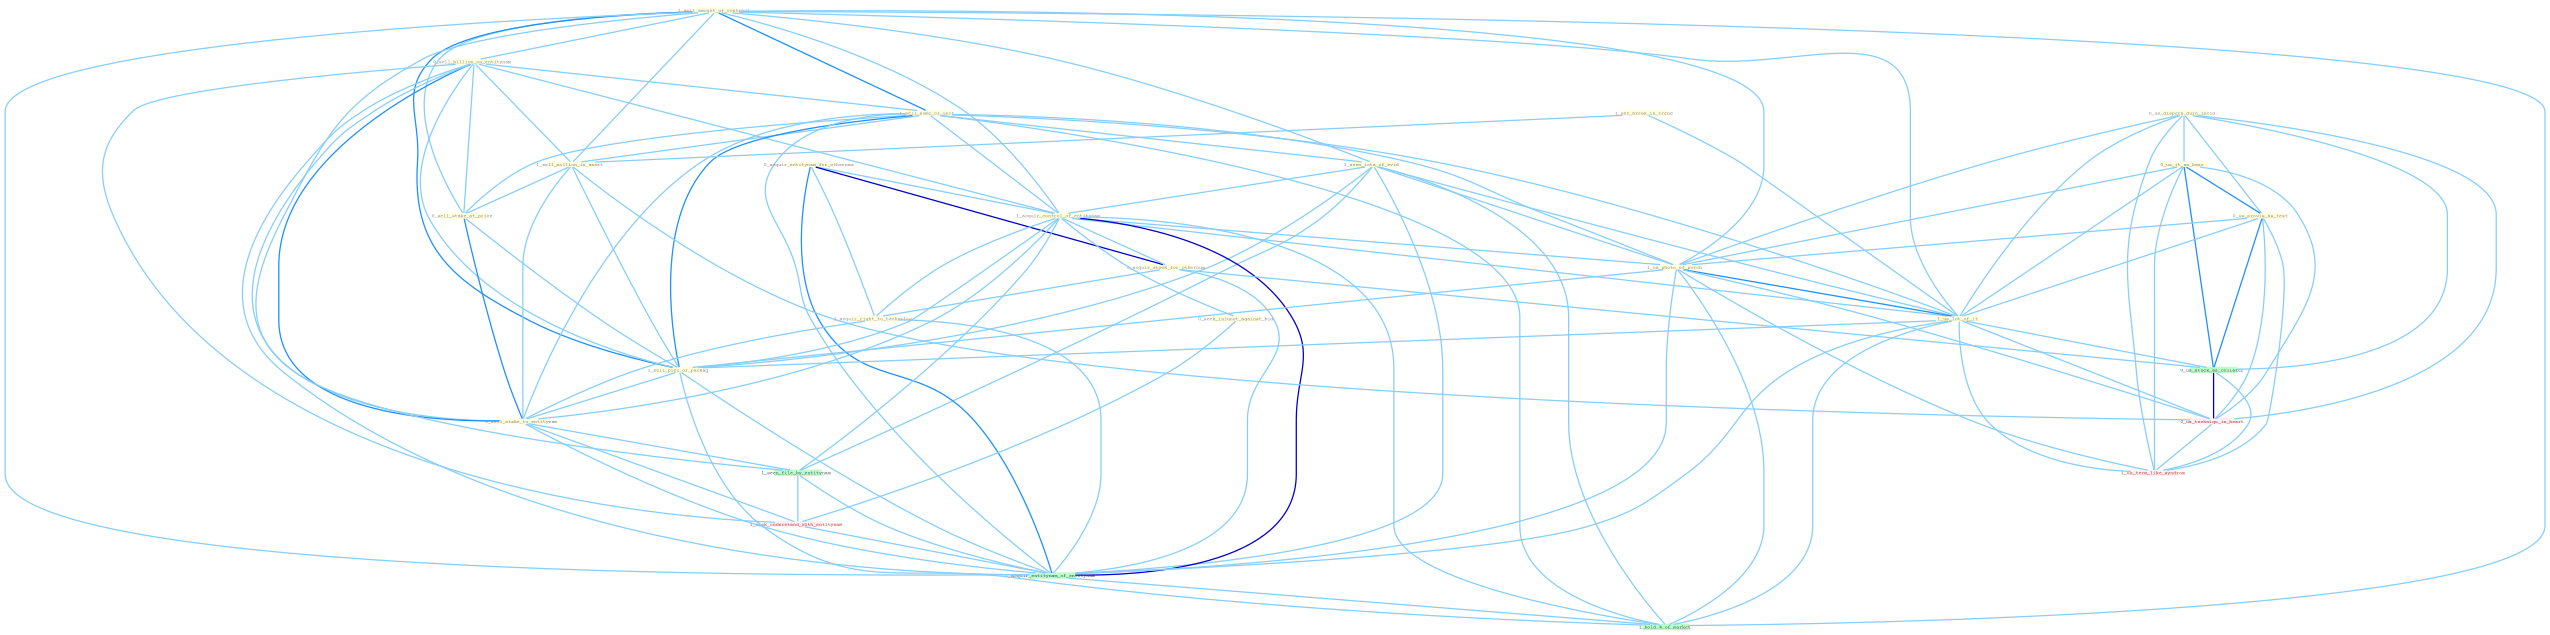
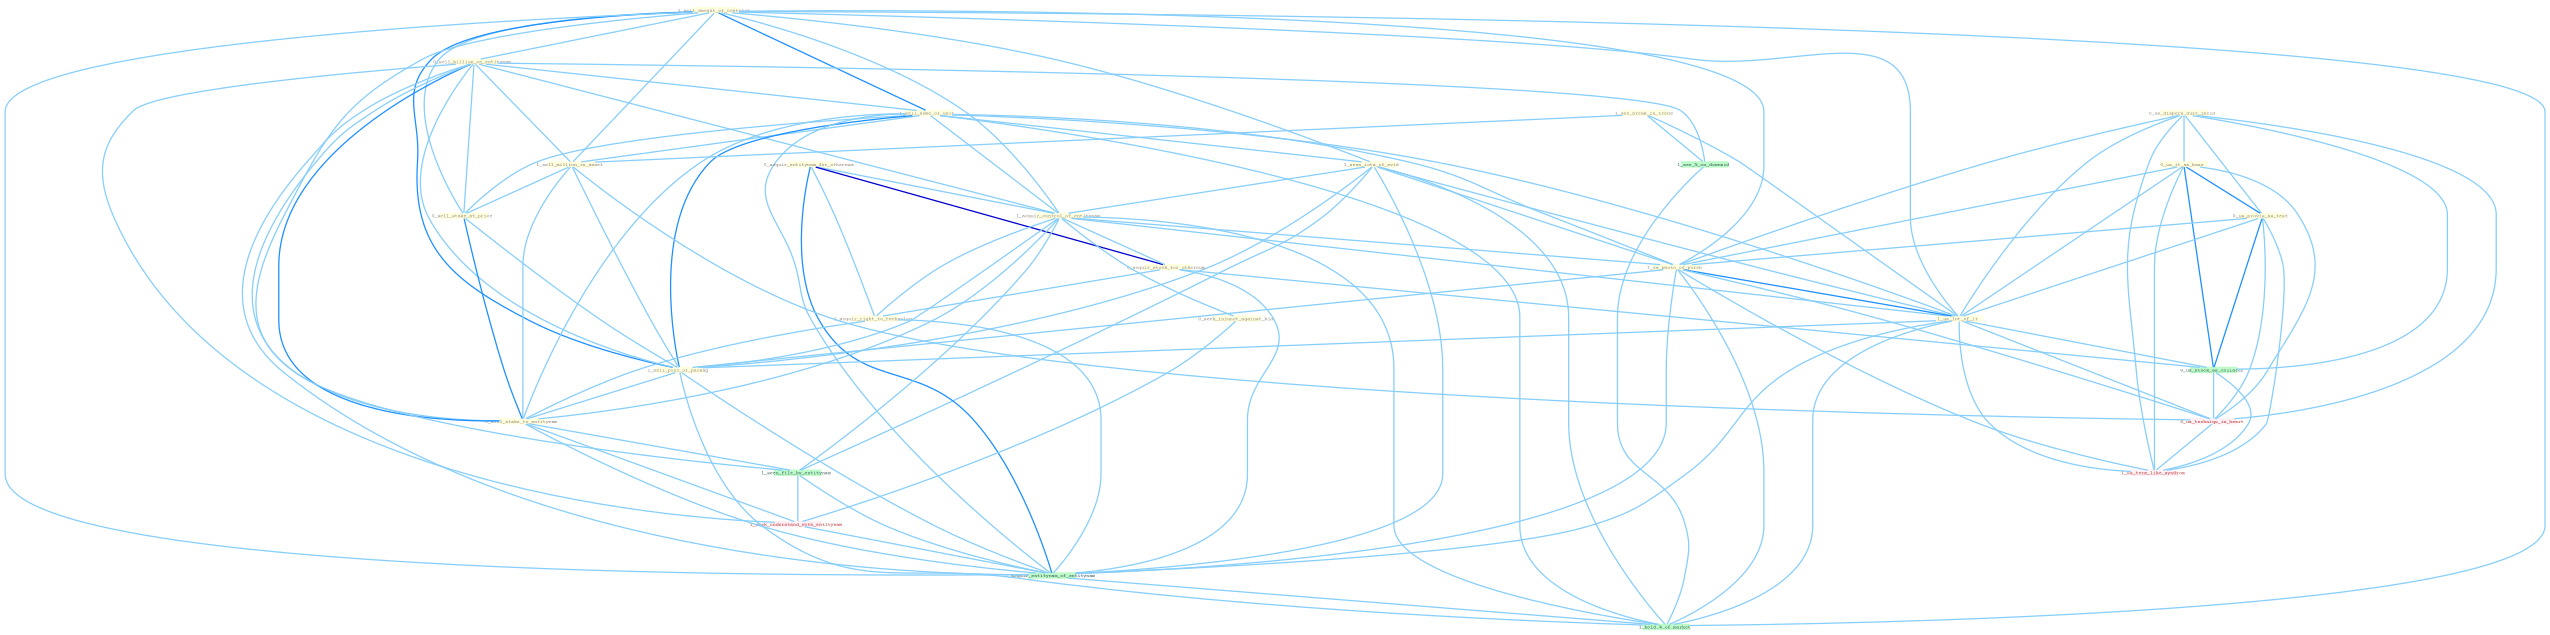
node "1_see_%_on_downsid": added
edge "0_us_stock_as_collater" -- "0_us_techniqu_in_heart": color #0000cd -> #87cefa
edge "1_acquir_control_of_entitynam" -- "1_acquir_entitynam_of_entitynam": removed
